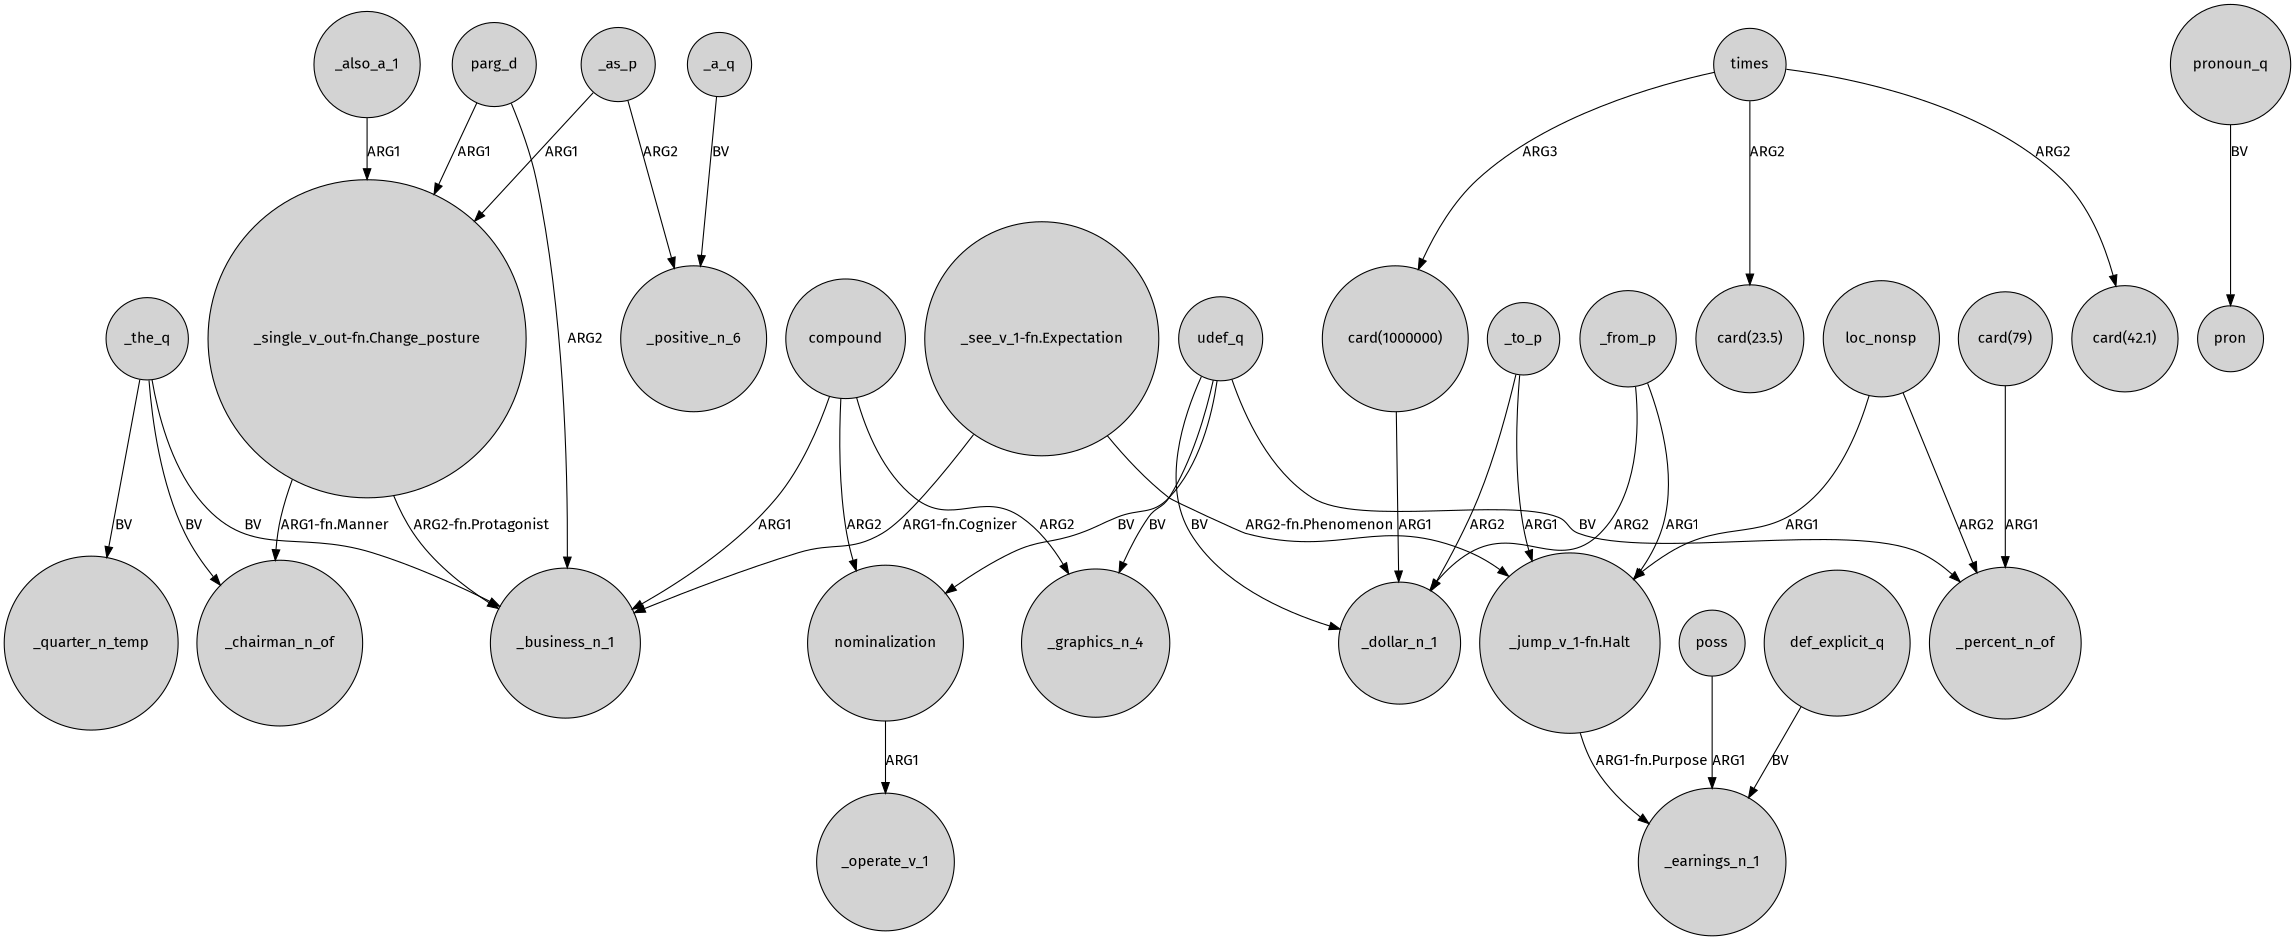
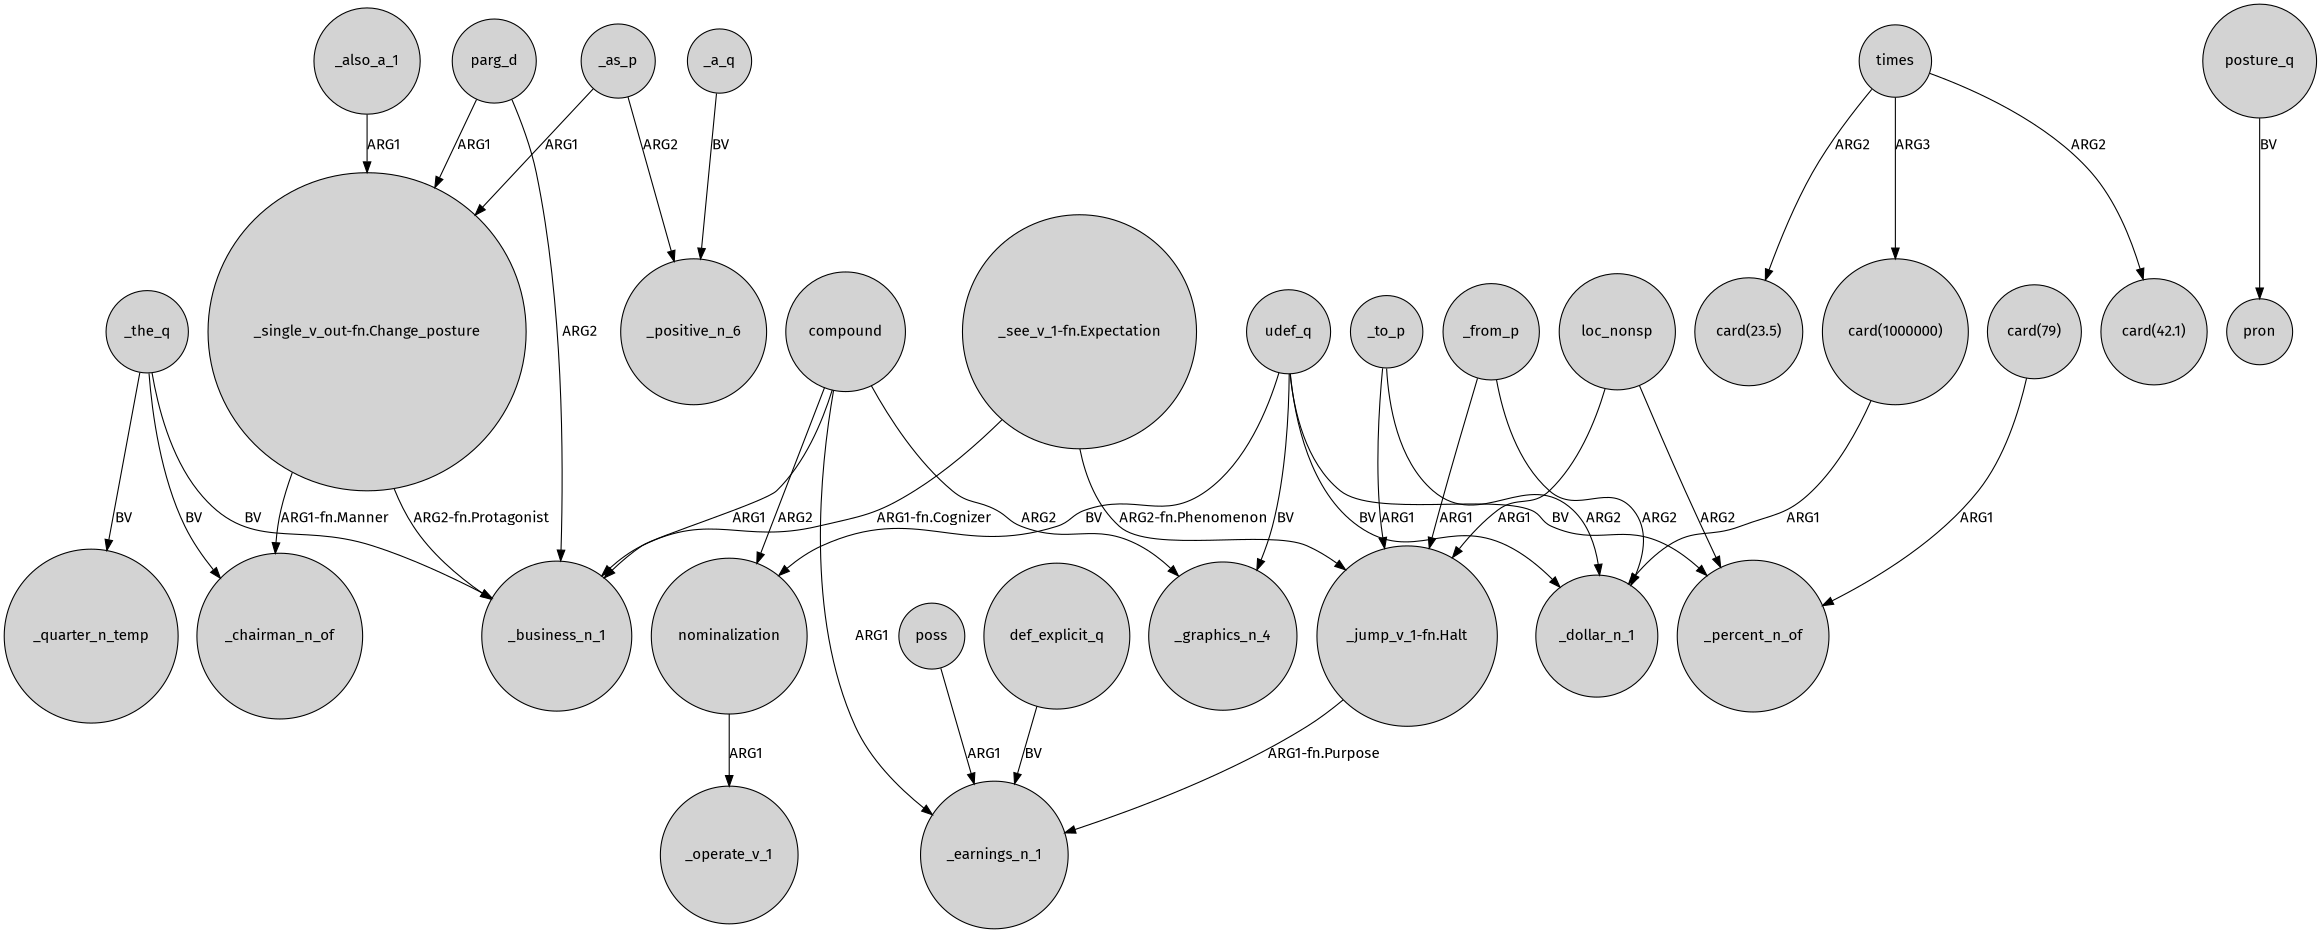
node "pronoun_q": label "pronoun_q" -> "posture_q"
edge "compound" -> "_earnings_n_1": added, label "ARG1"
